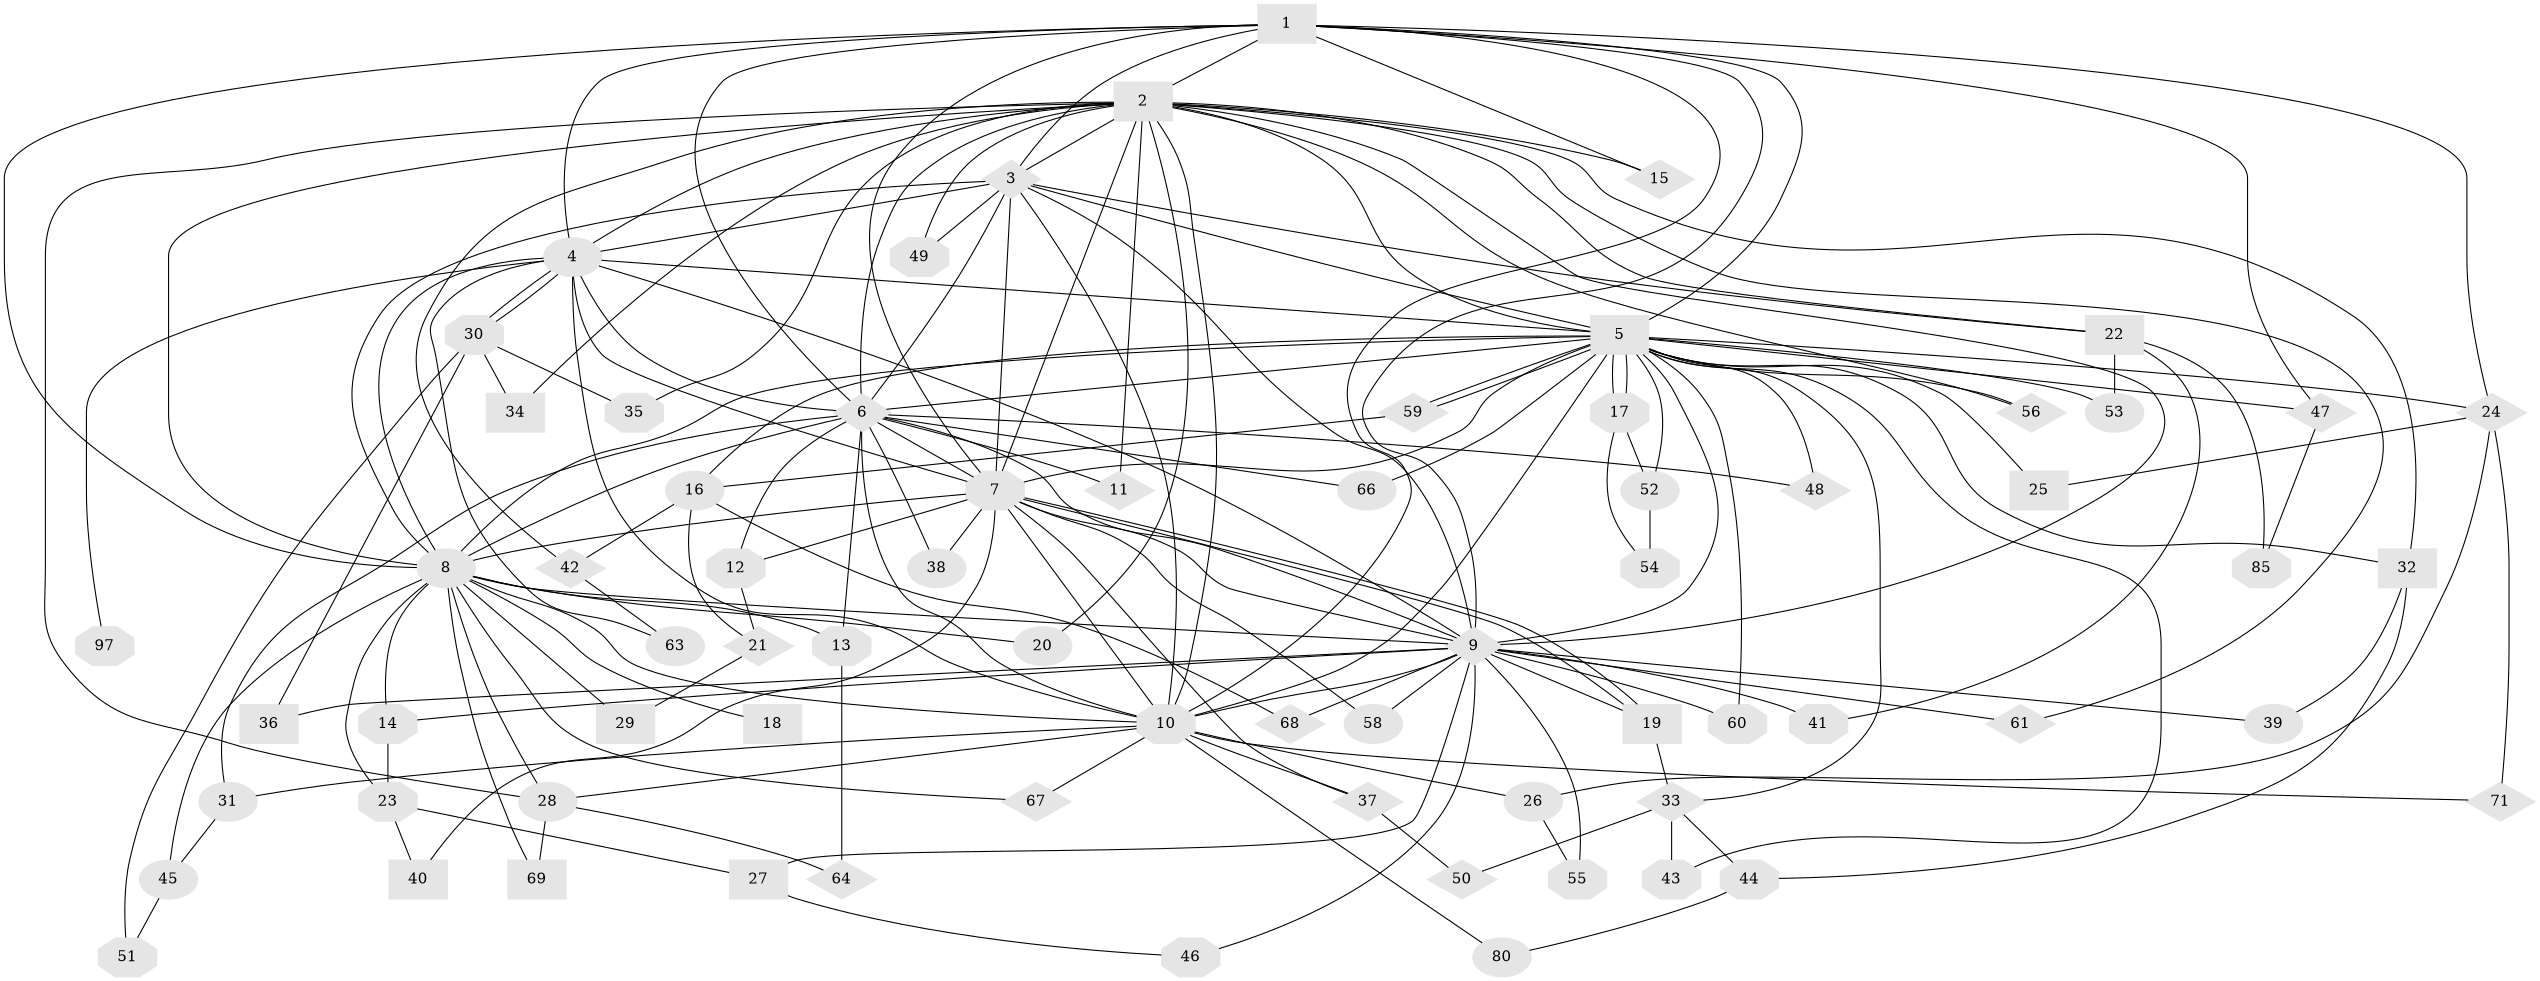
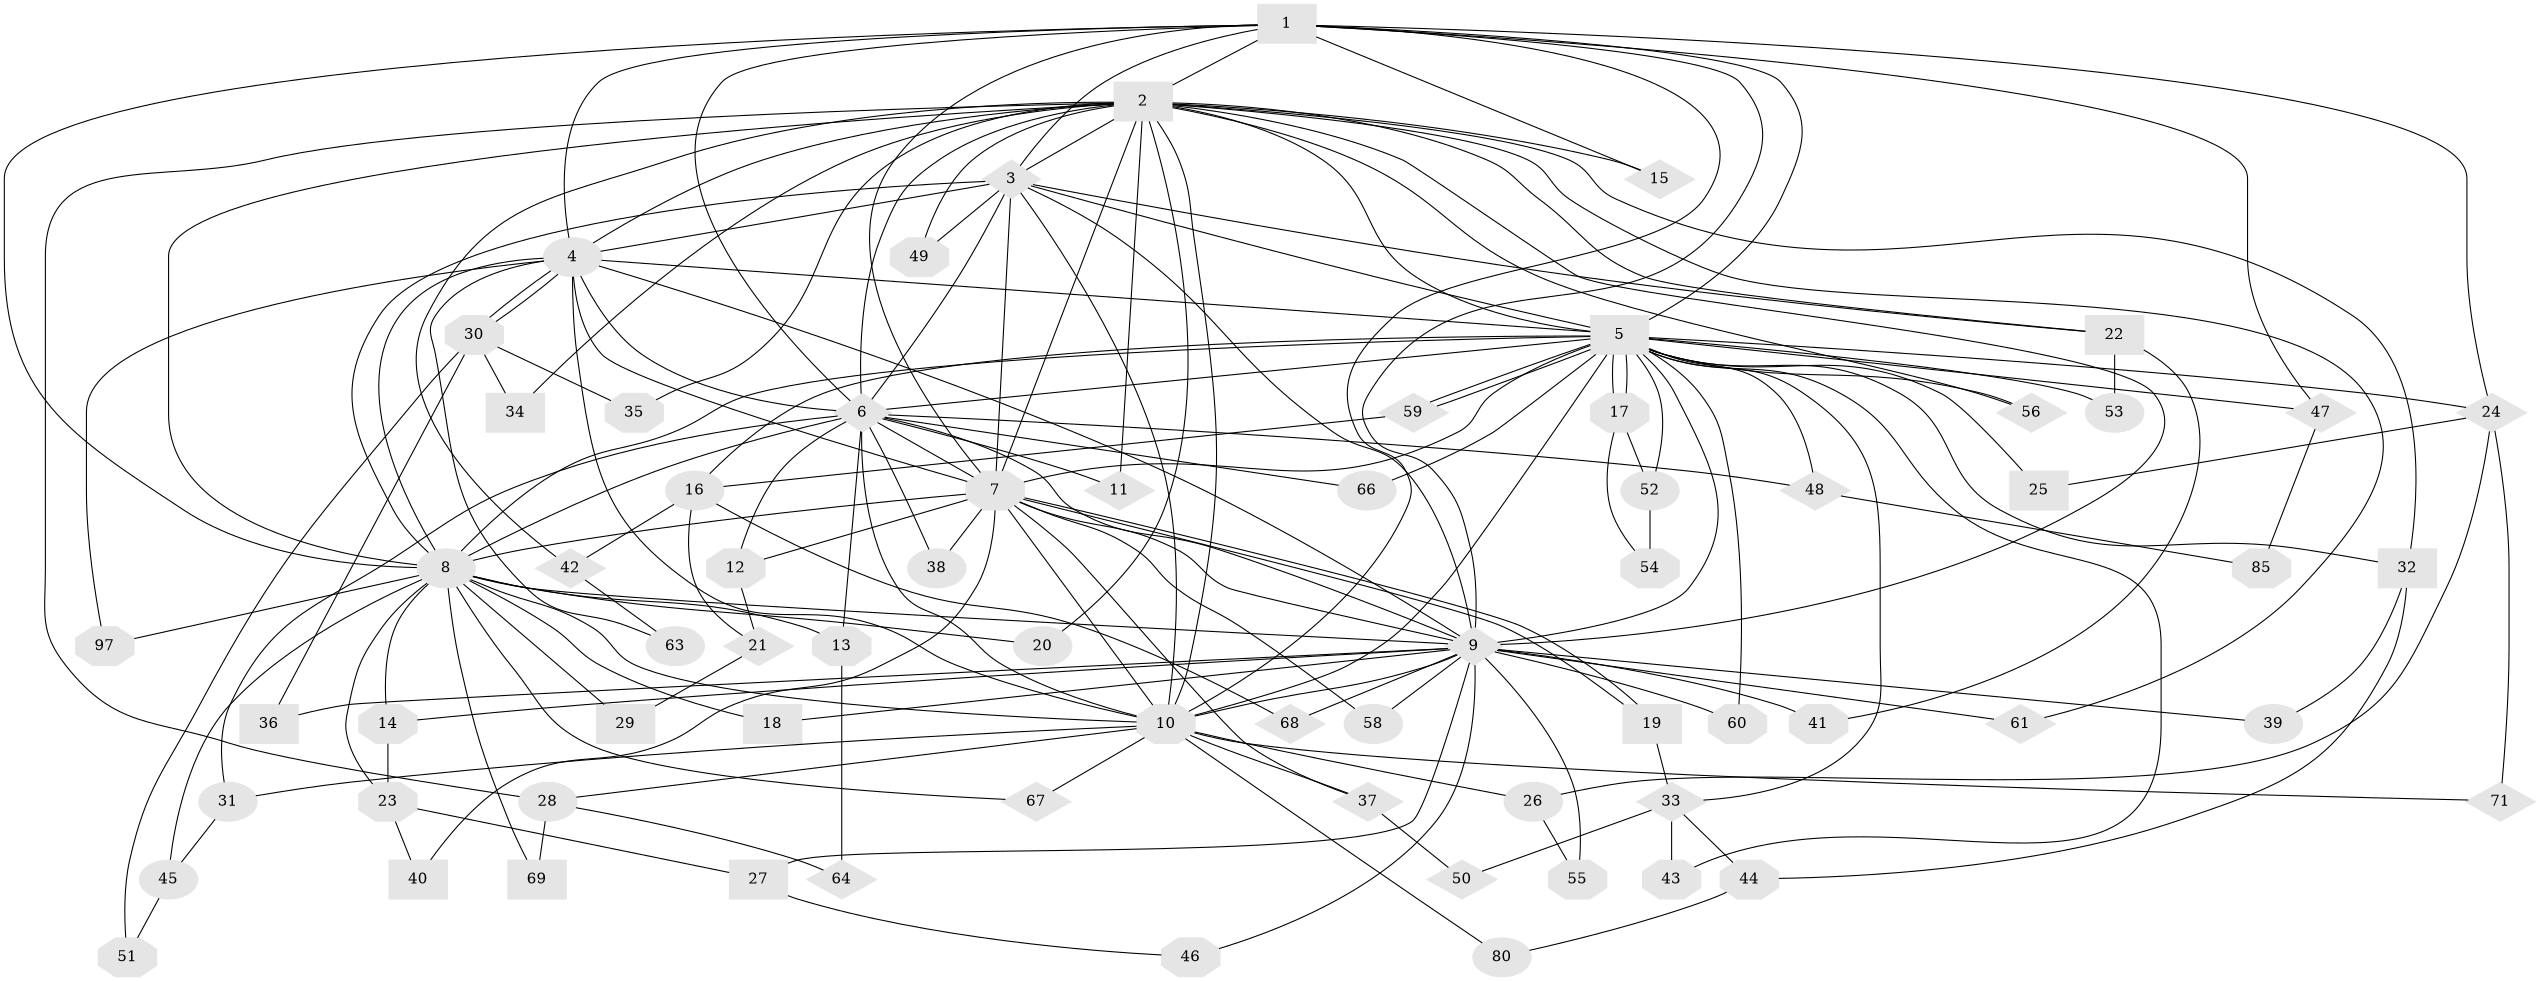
edge "22" -- "85": now "48" -- "85"
edge "9" -- "19": now "9" -- "18"
edge "8" -- "28": now "8" -- "97"
